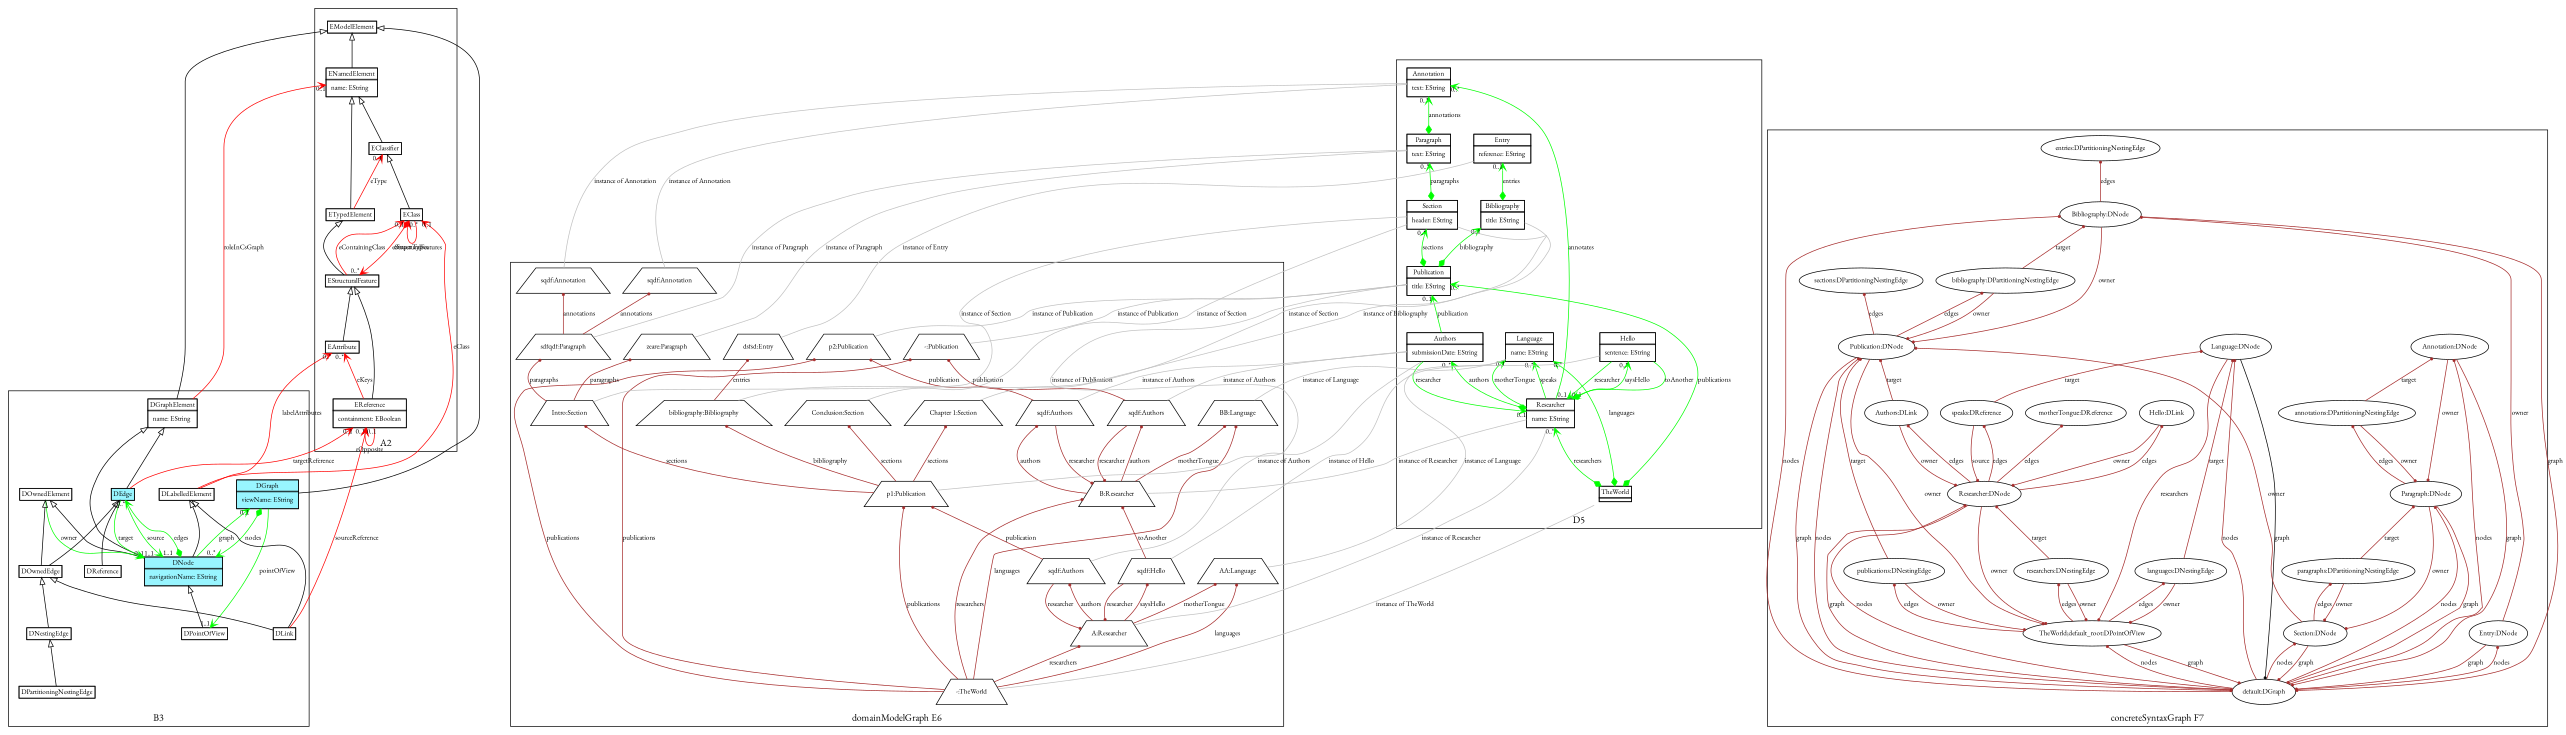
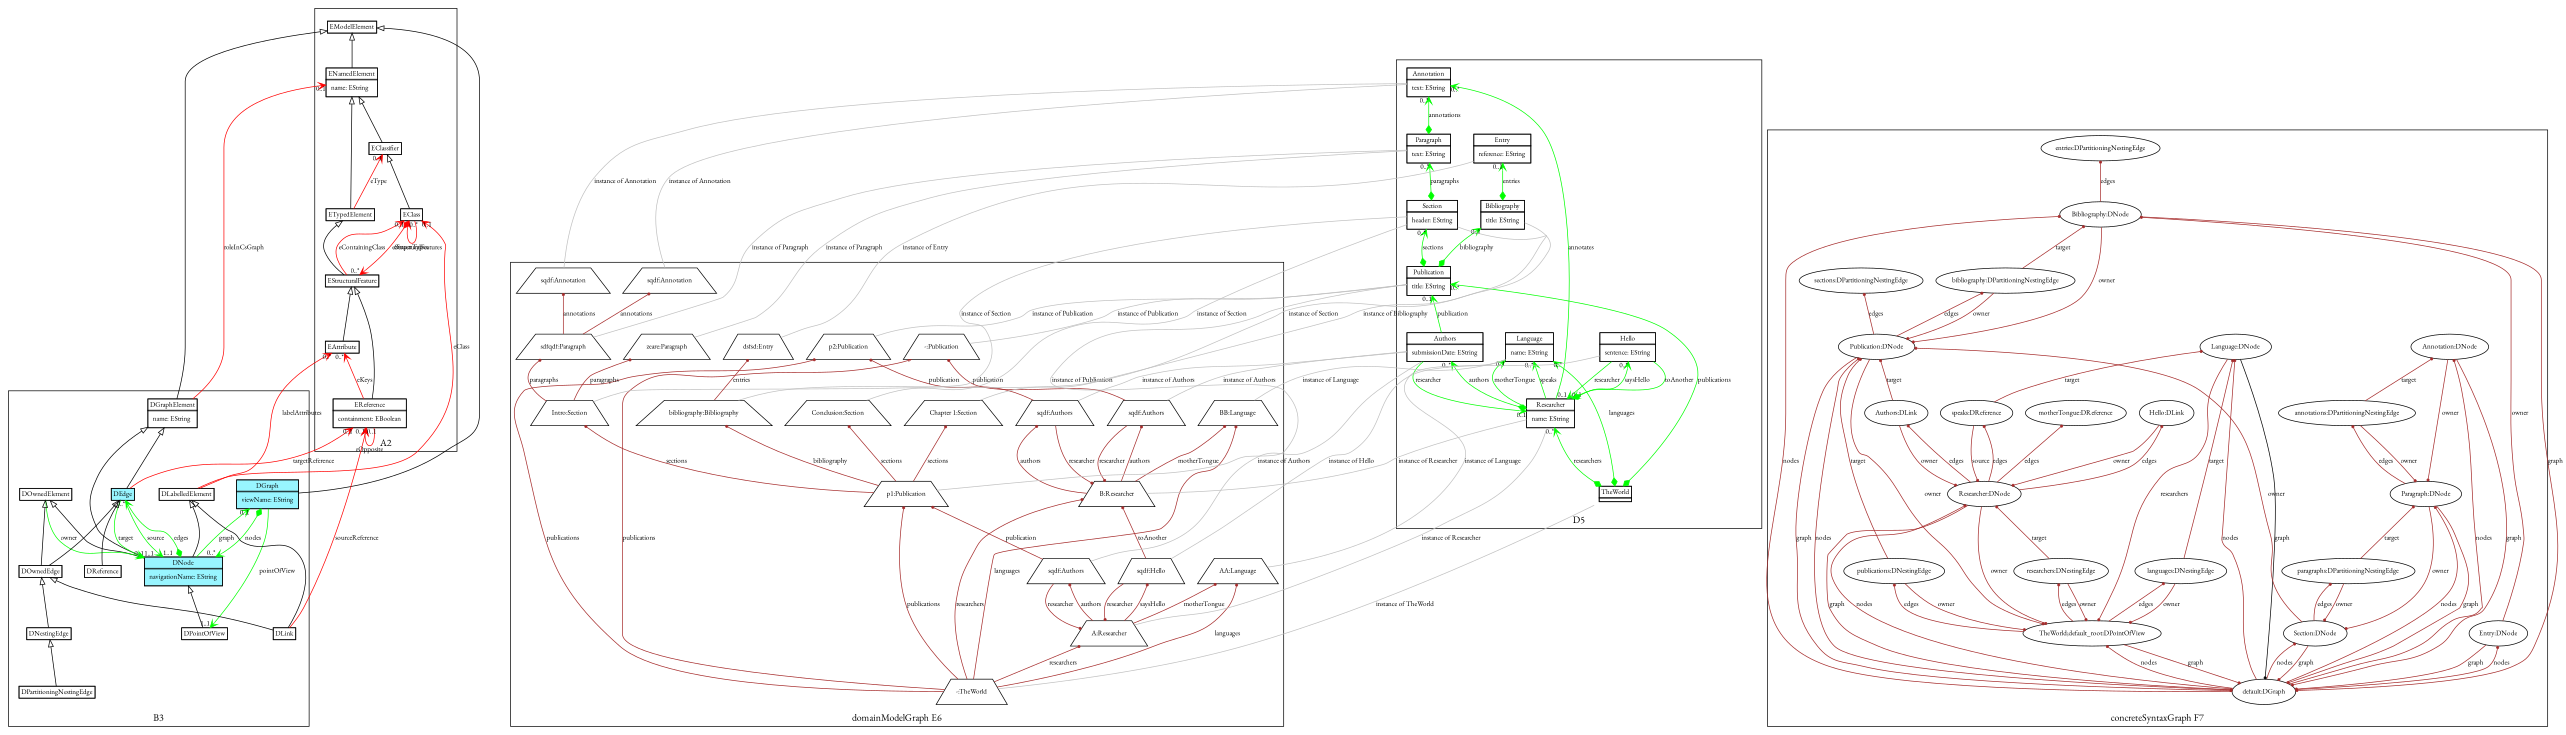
edge "-:TheWorld" -> "-:Publication": arrowhead dot -> empty
